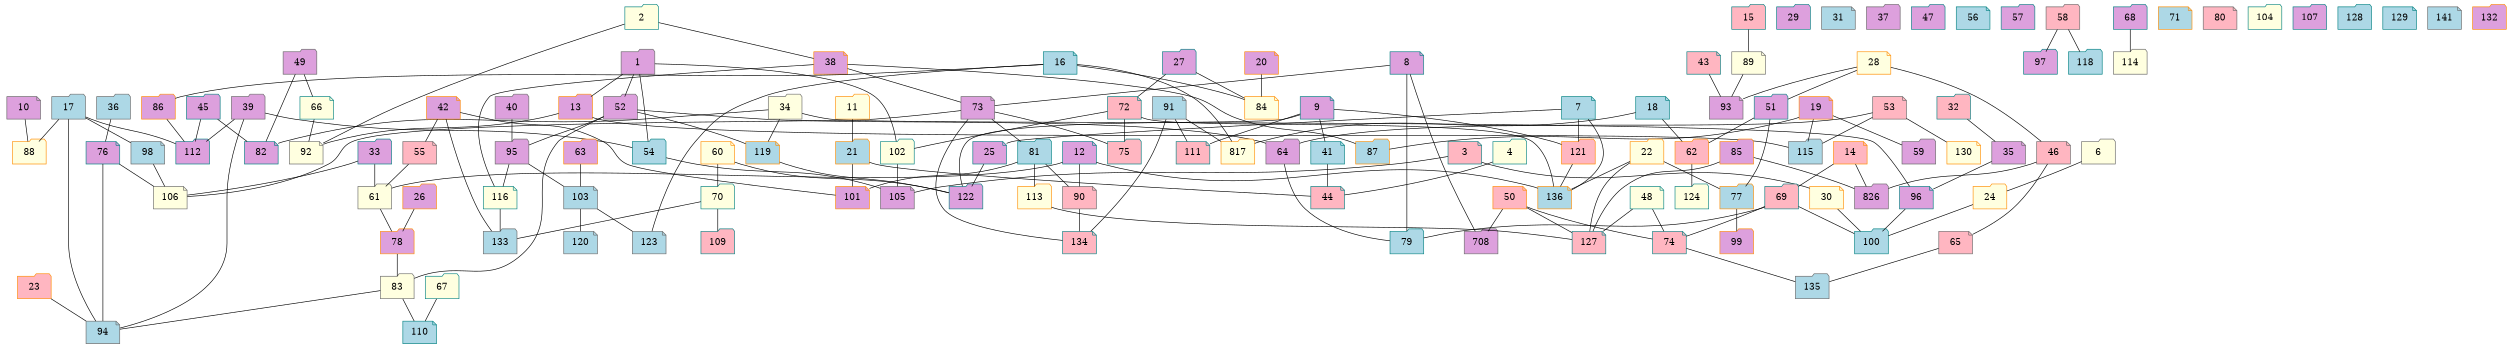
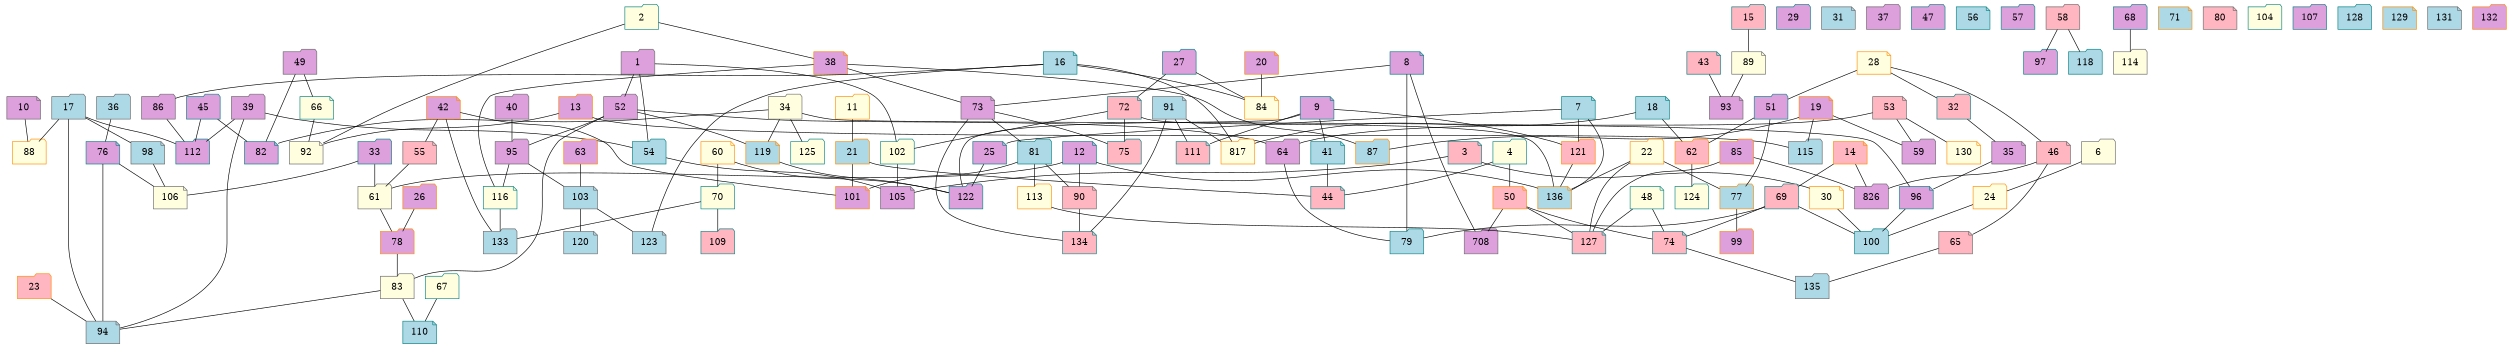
node "129": color teal -> darkorange
node "141": label "141" -> "131"
edge "28" -- "93": now "28" -- "32"
edge "1" -- "13": removed
node "86": color darkorange -> gray40
edge "73" -- "106": removed
edge "53" -- "115": now "53" -- "59"
node "125": added
edge "4" -- "50": added
